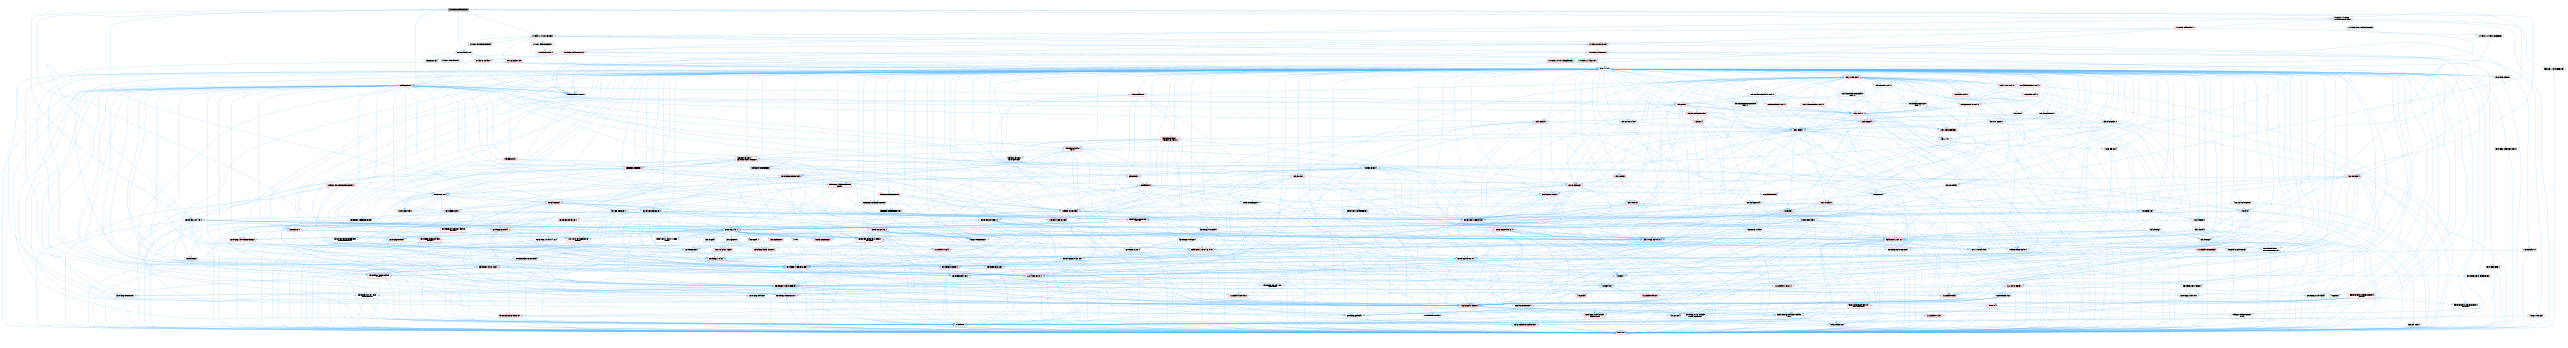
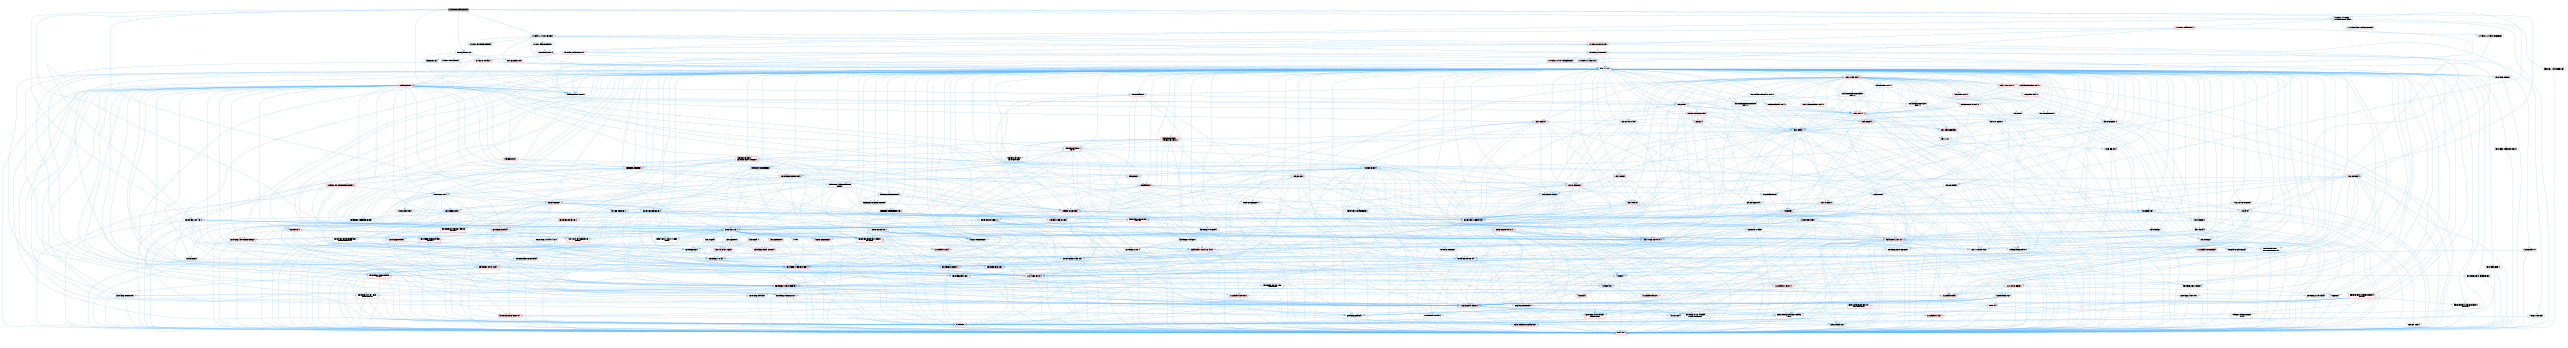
node "String/HexToBytes.h": added
